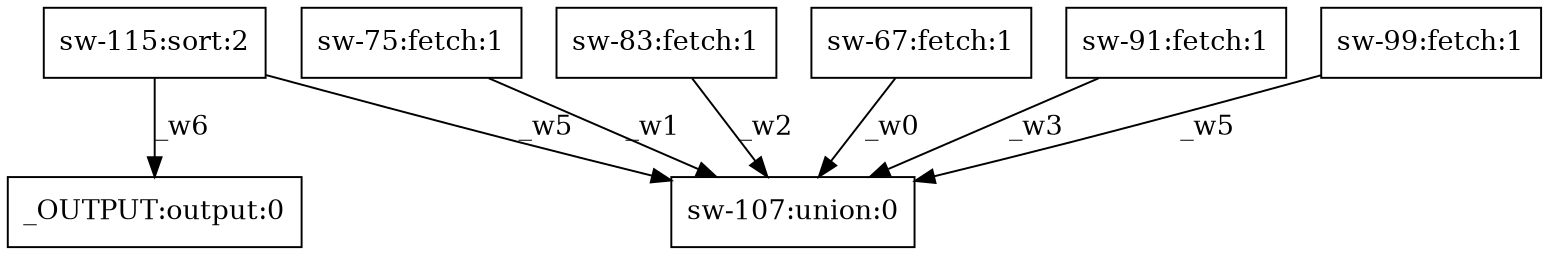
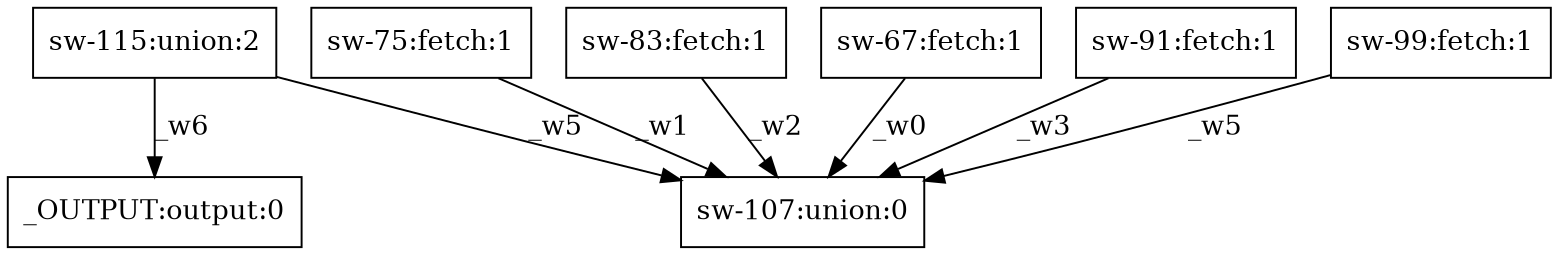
node "sw-115:sort:2": label "sw-115:sort:2" -> "sw-115:union:2"
